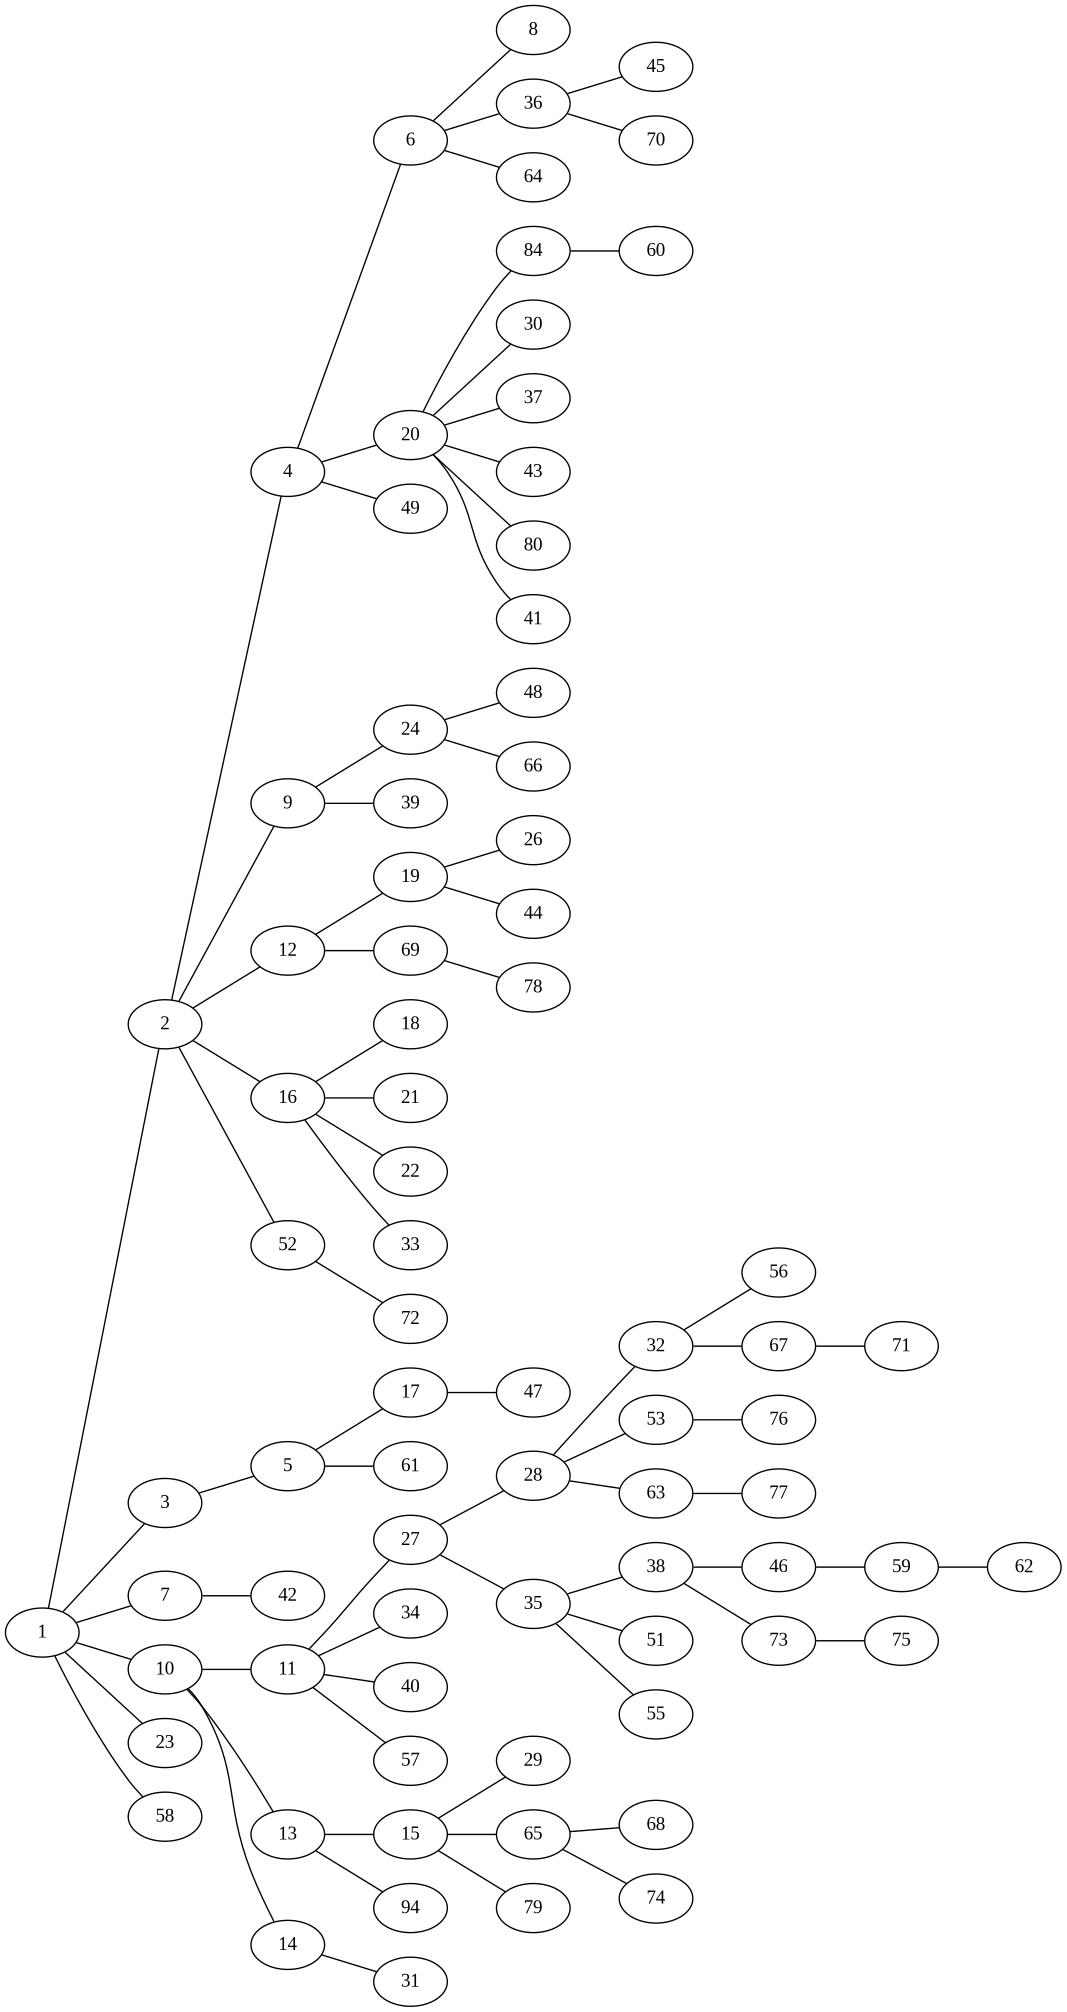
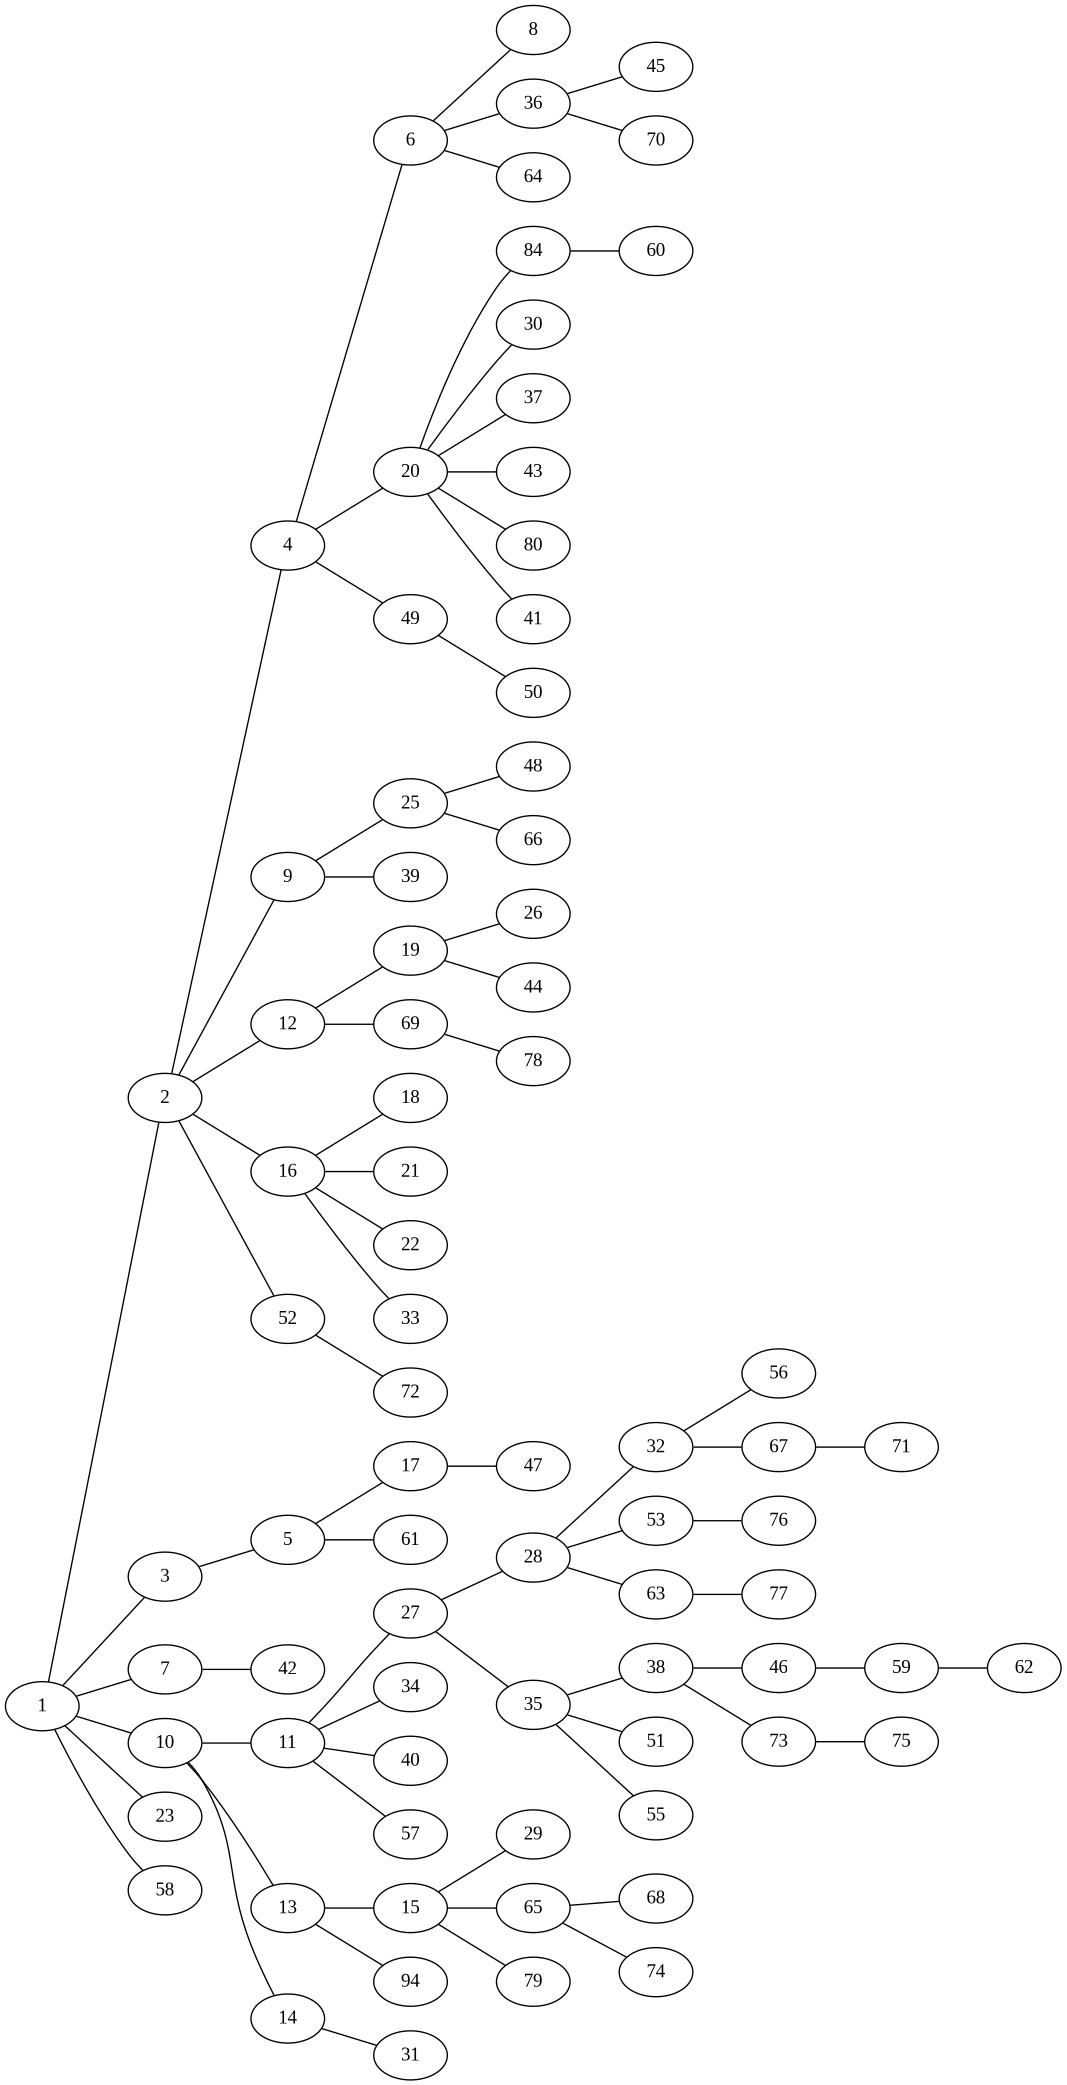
node "50": added
node "24": label "24" -> "25"
